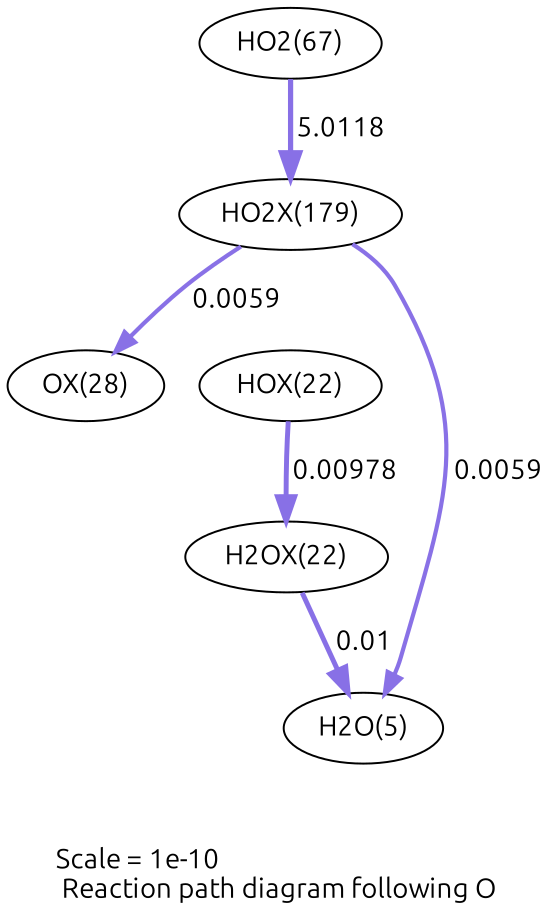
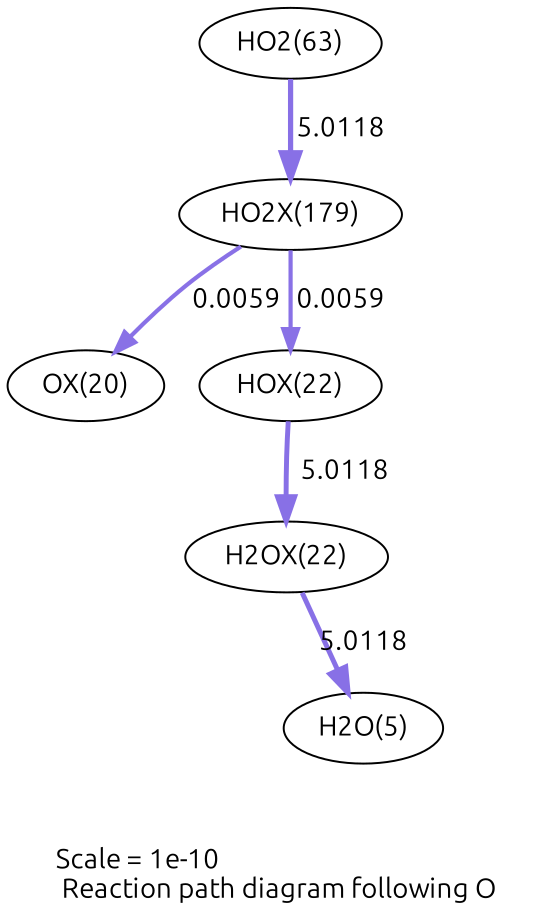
node "HO2(67)": label "HO2(67)" -> "HO2(63)"
node "OX(28)": label "OX(28)" -> "OX(20)"
edge "HO2X(179)" -> "H2O(5)": now "HO2X(179)" -> "HOX(22)"
edge "HOX(22)" -> "H2OX(22)": label " 0.00978" -> " 5.0118"
edge "H2OX(22)" -> "H2O(5)": label " 0.01" -> " 5.0118"
